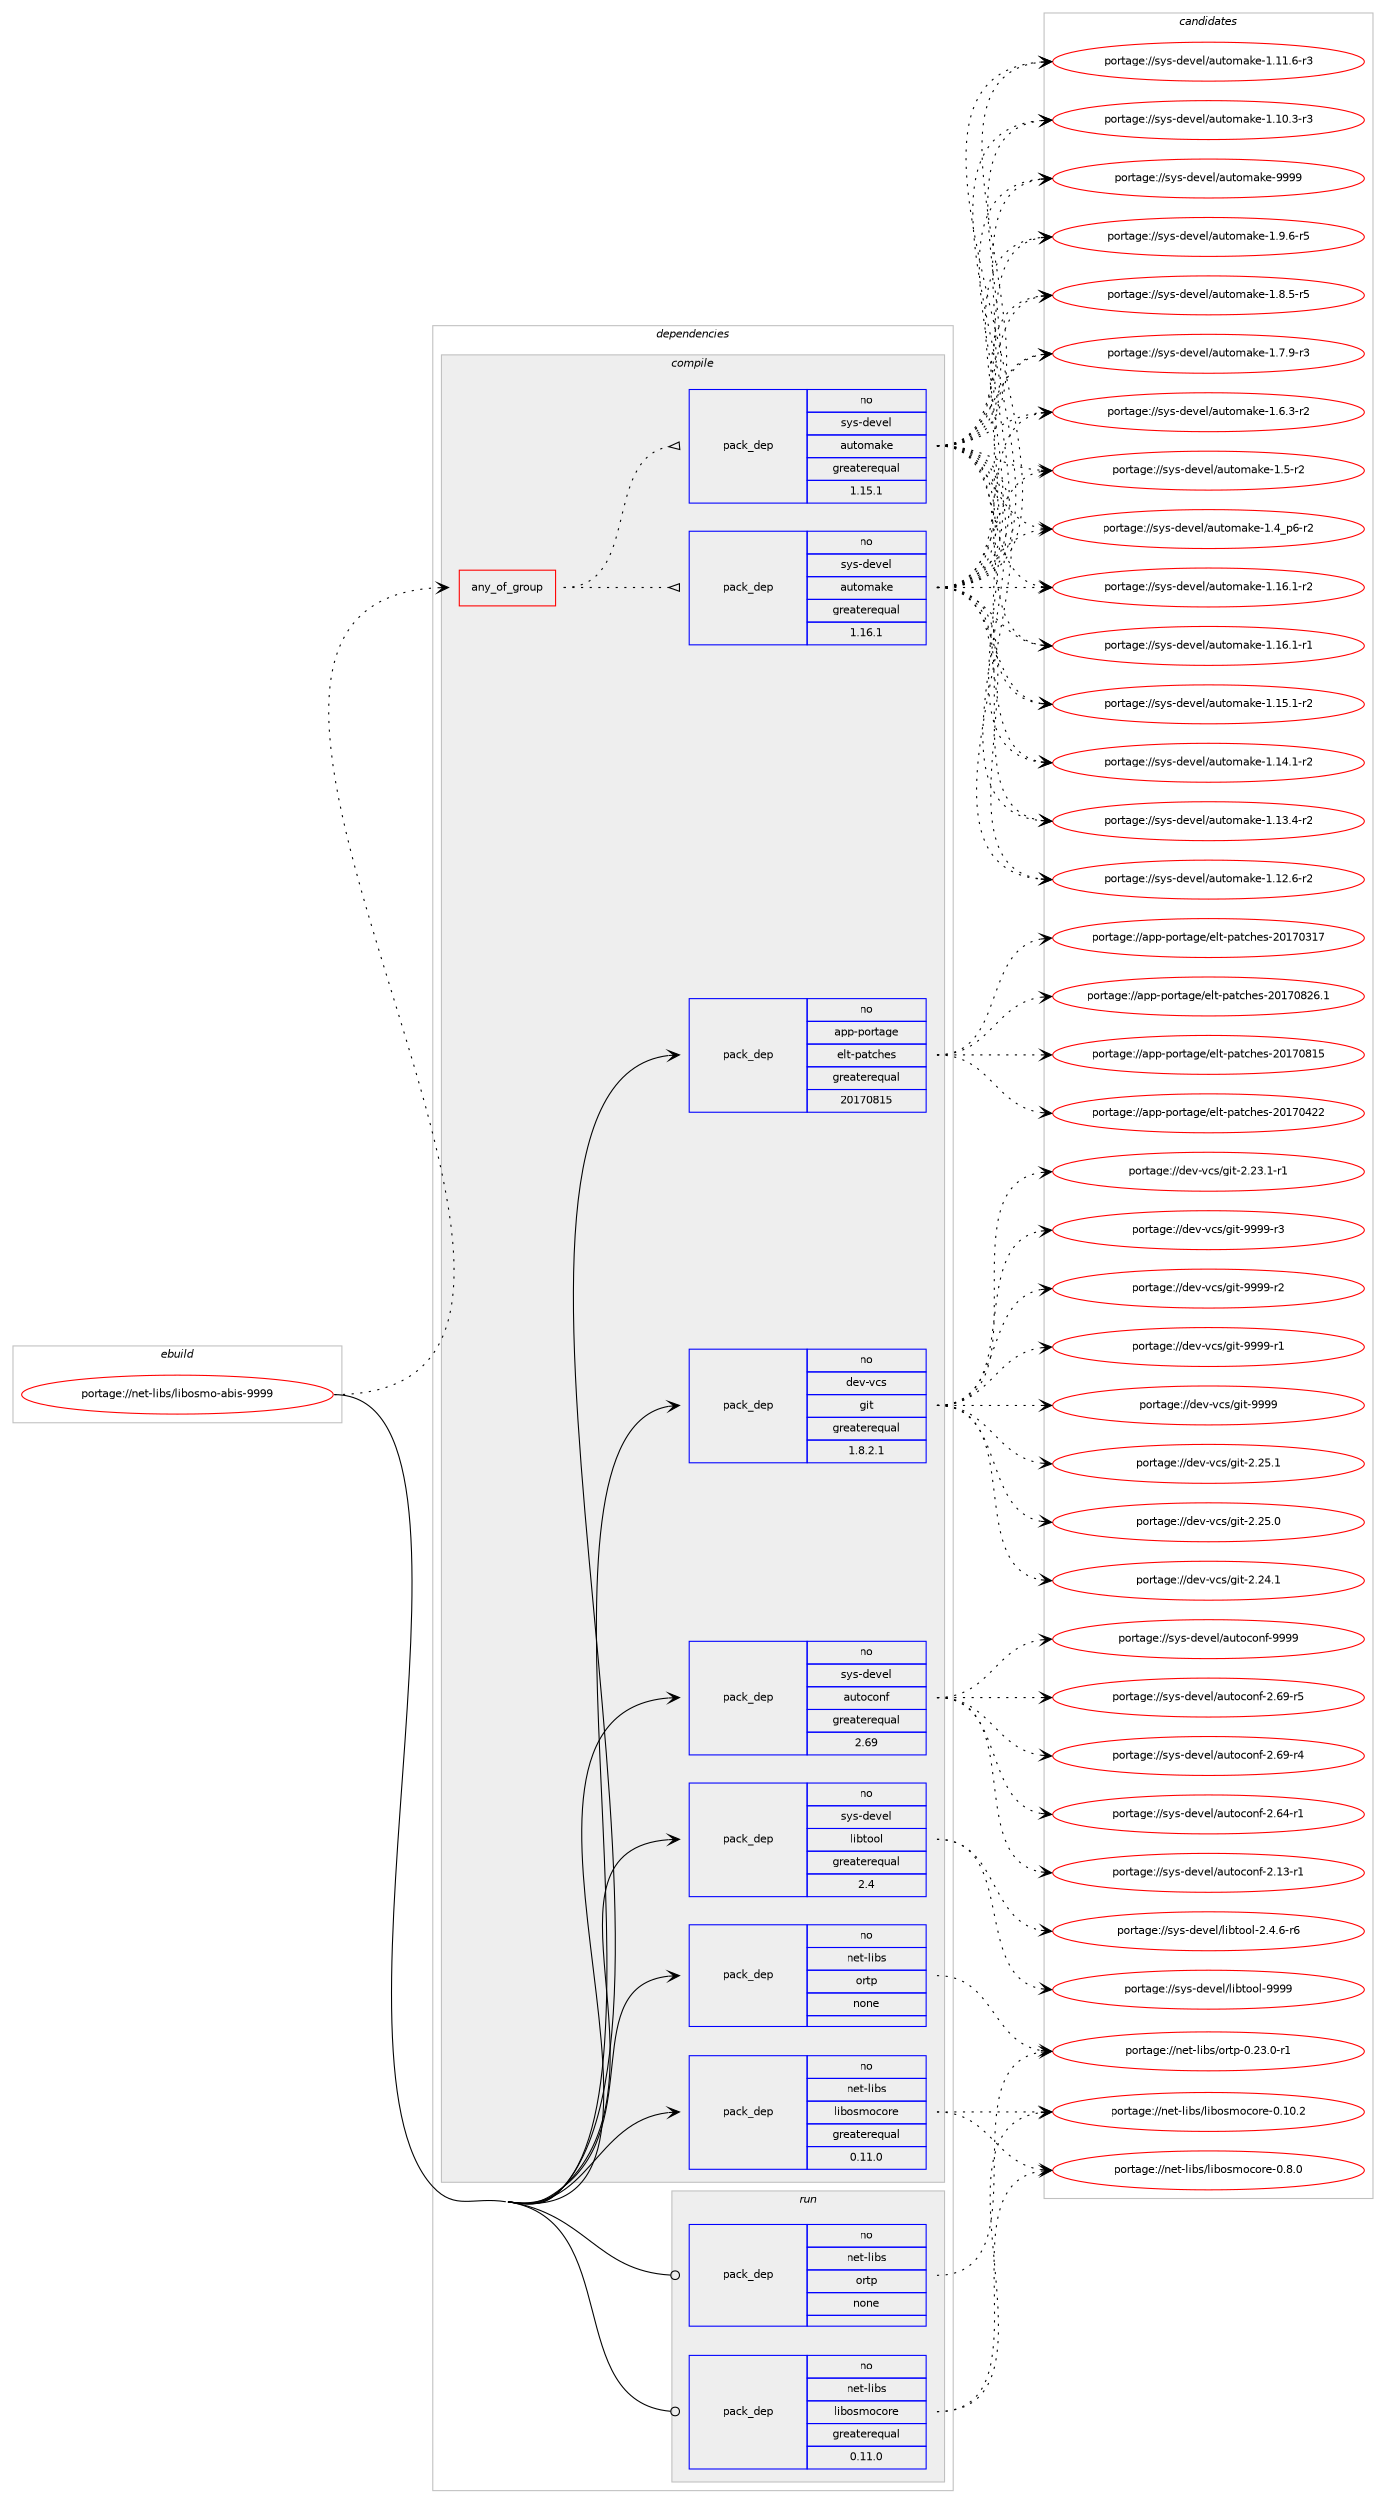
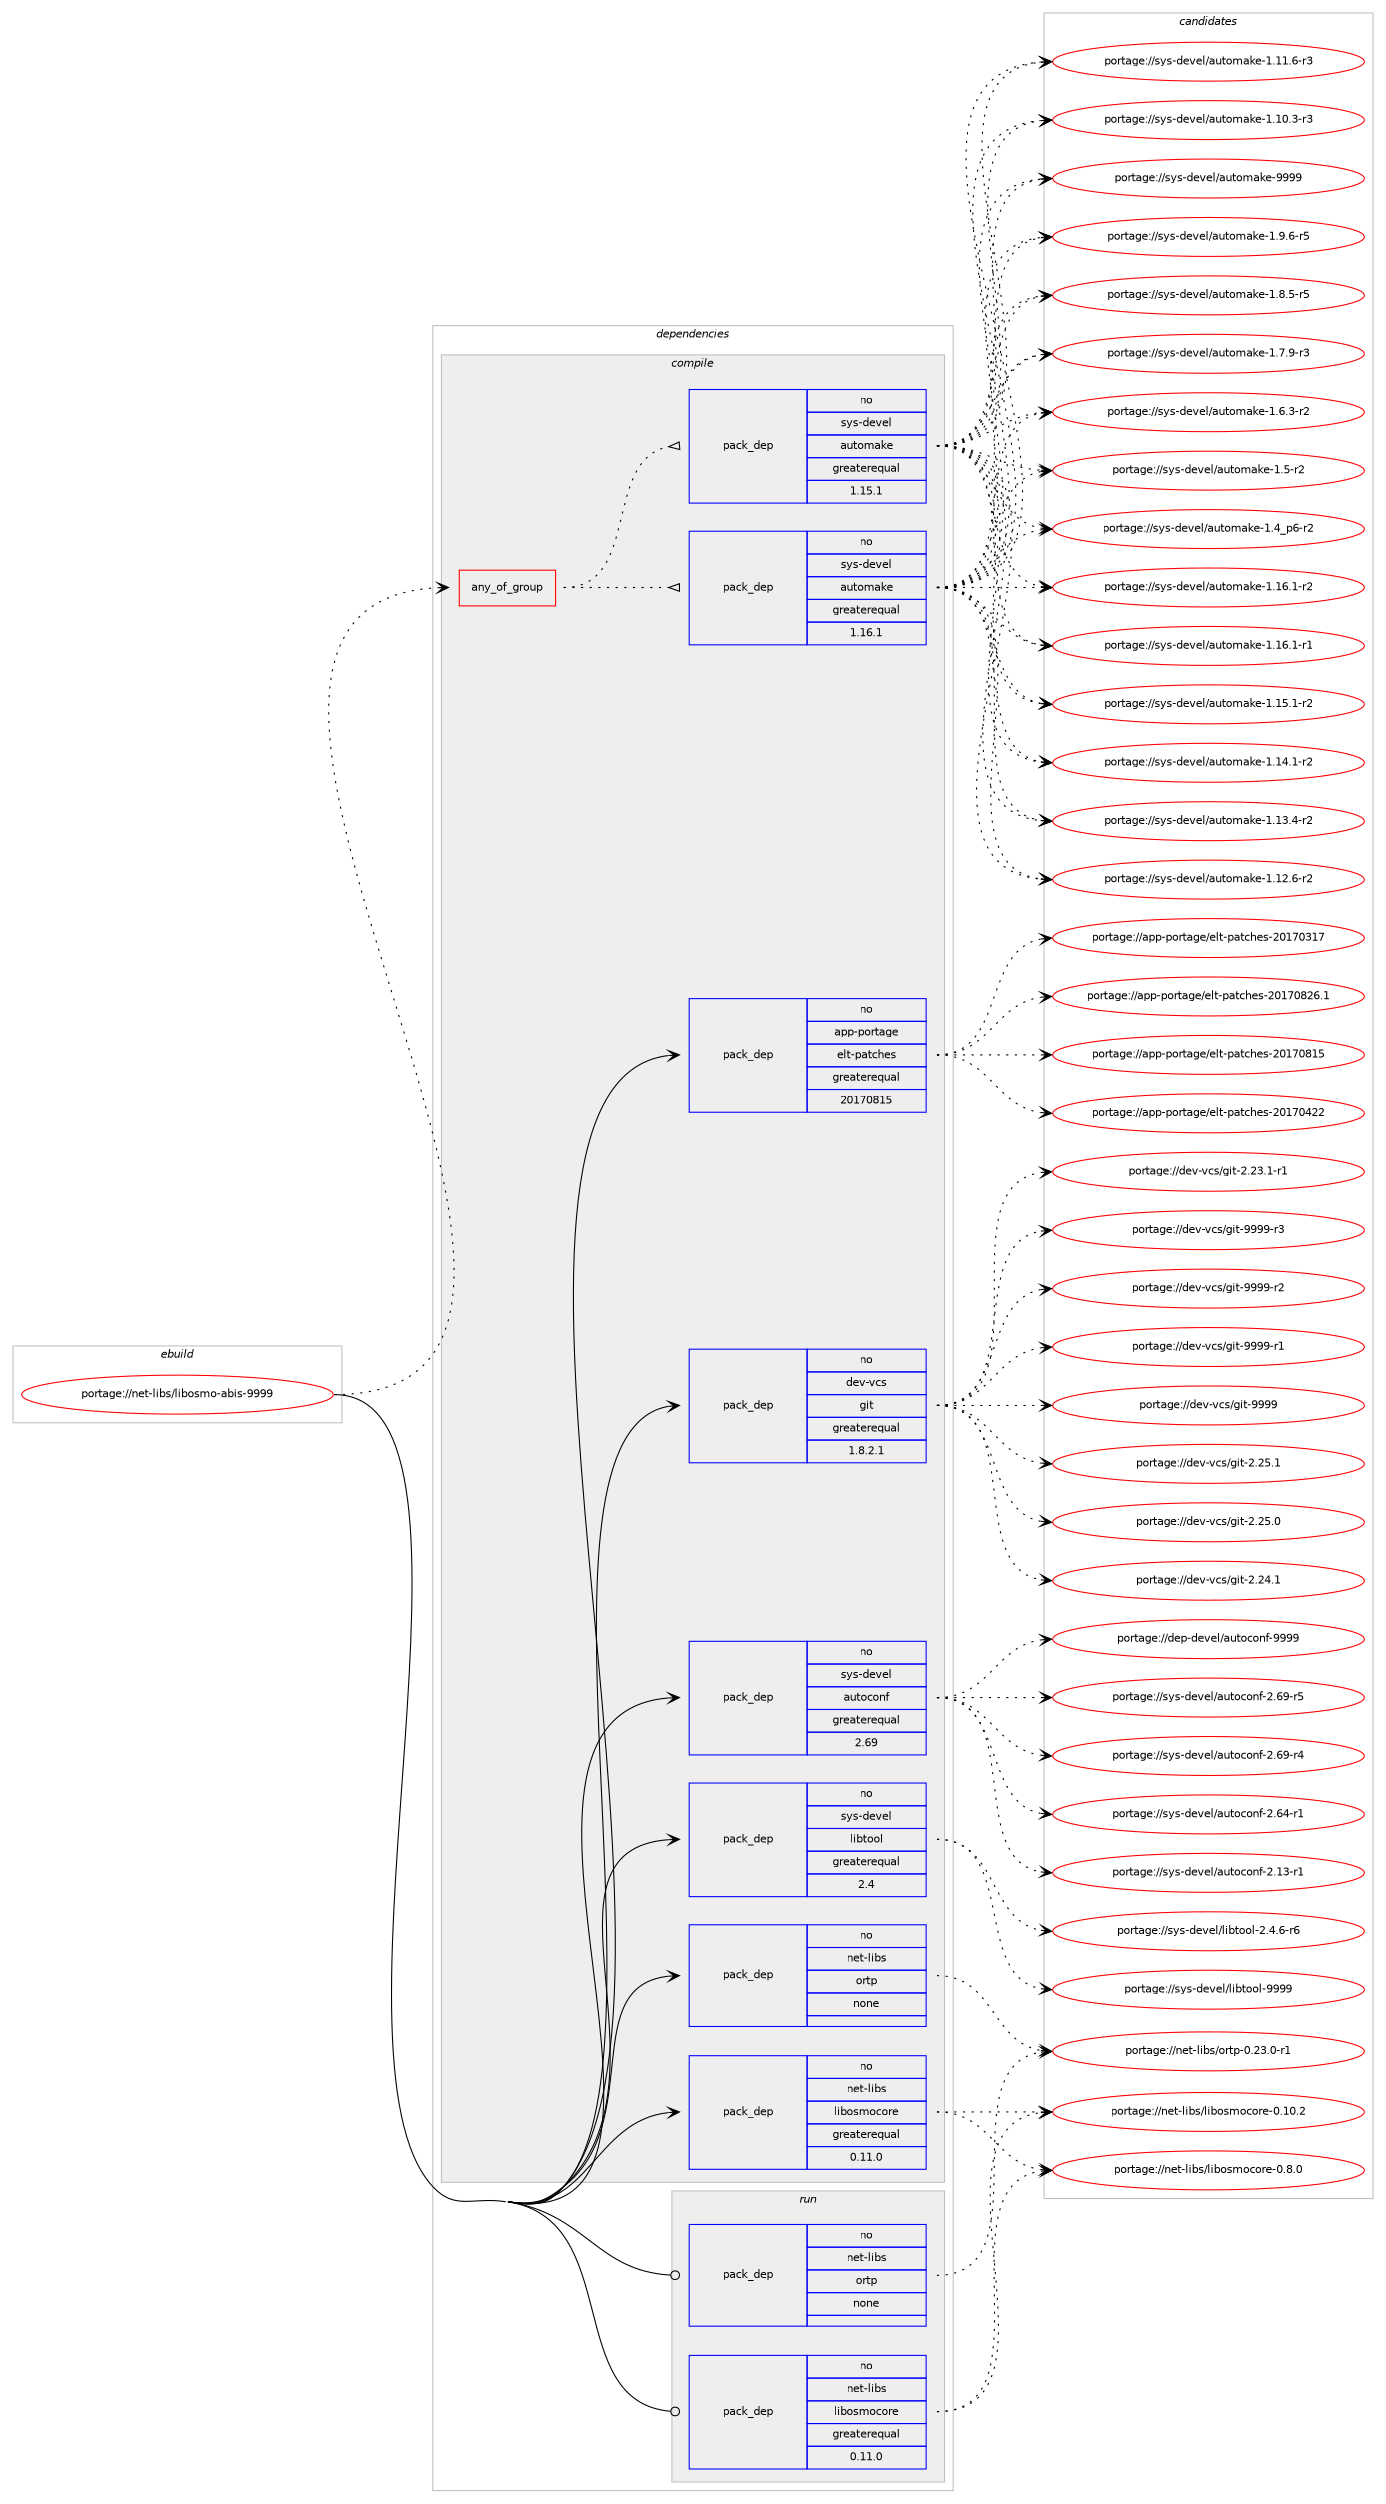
node "portage://sys-devel/autoconf-9999": label "portage://sys-devel/autoconf-9999" -> "portage://dep-devel/autoconf-9999"
